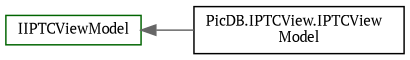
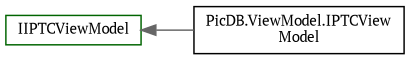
node "PicDB.IPTCView.IPTCView Model": label "PicDB.IPTCView.IPTCView Model" -> "PicDB.ViewModel.IPTCView Model"
